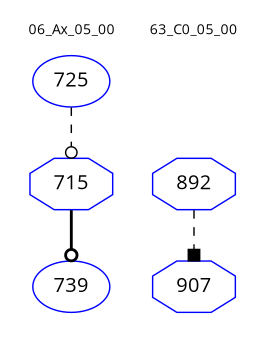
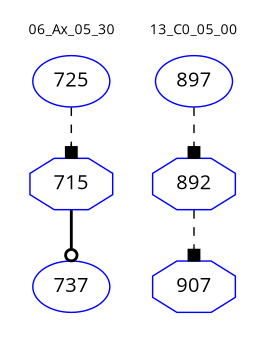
cluster "06_Ax_05_00": label "06_Ax_05_00" -> "06_Ax_05_30"
cluster "63_C0_05_00": label "63_C0_05_00" -> "13_C0_05_00"
node "897": added
edge "725" -> "715": arrowhead odot -> box
node "739": label "739" -> "737"
